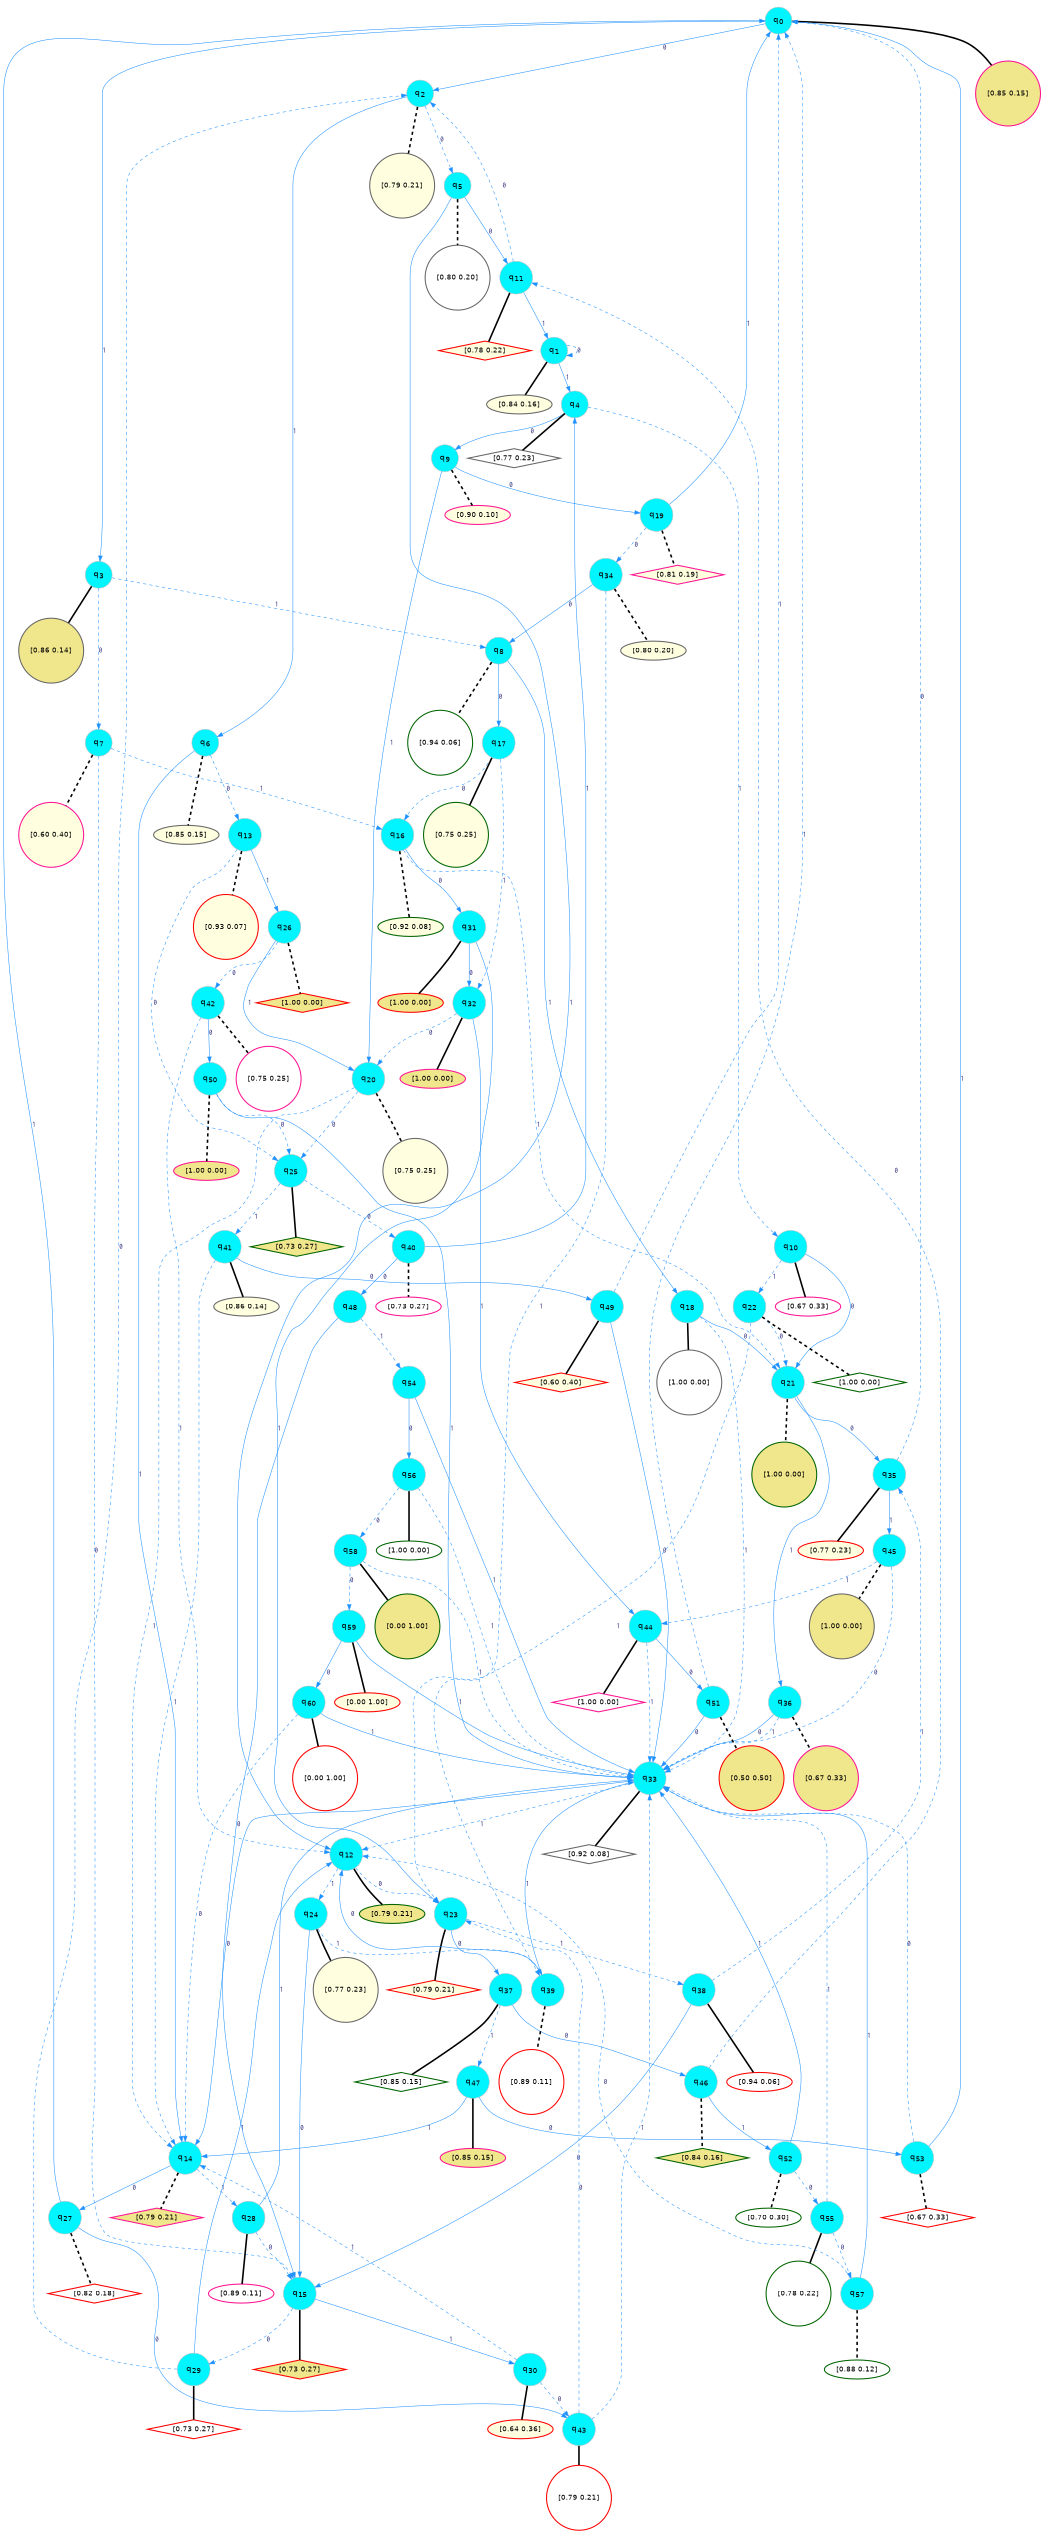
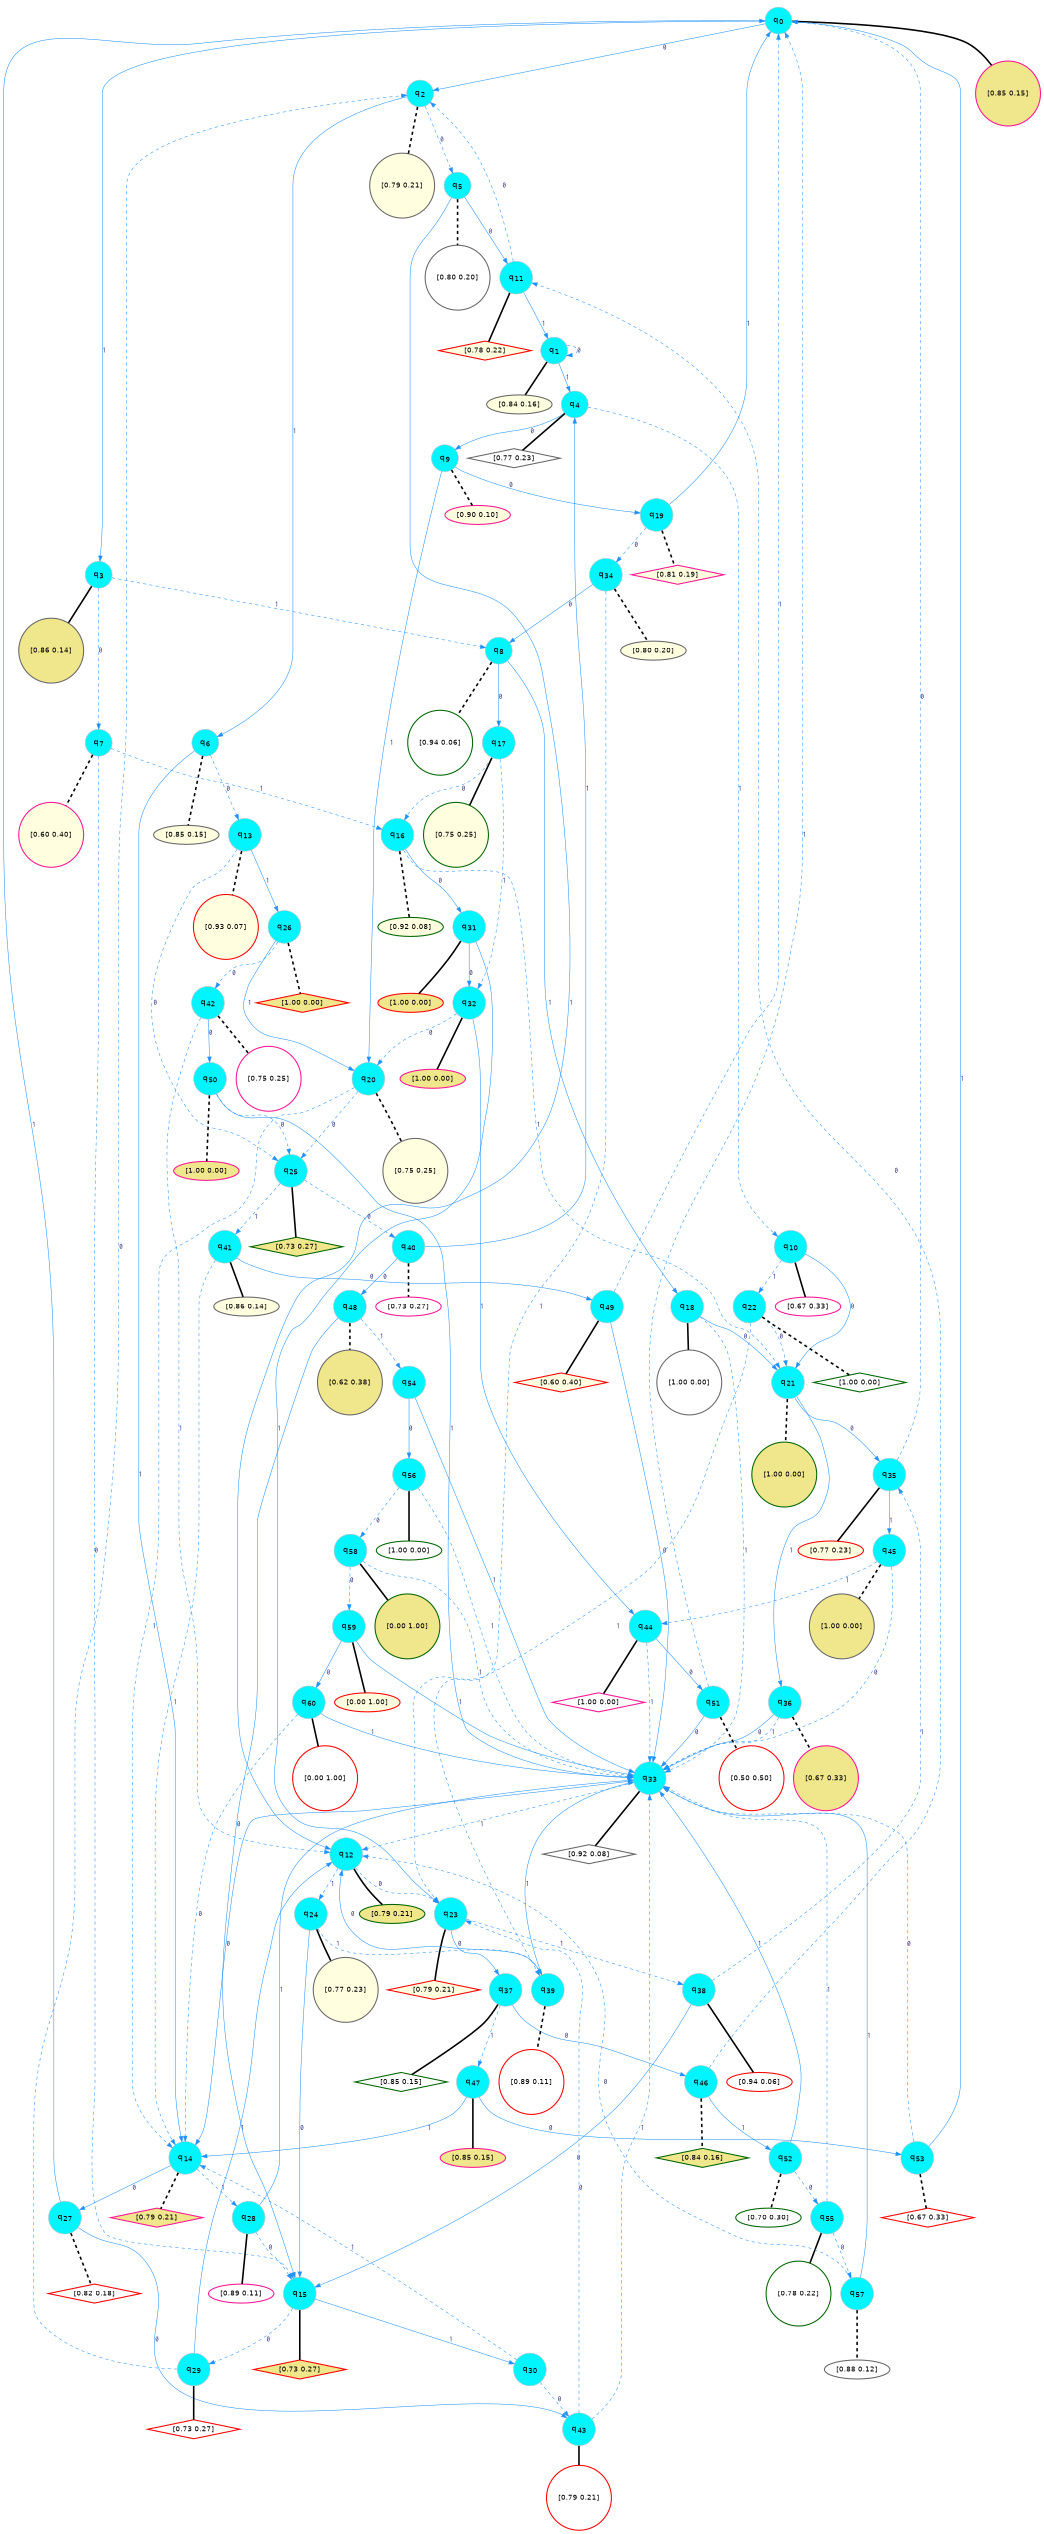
node "[0.62 0.38]": added
node "[0.50 0.50]": fillcolor khaki -> white
node "[0.88 0.12]": color darkgreen -> gray40
node "[0.64 0.36]": removed
